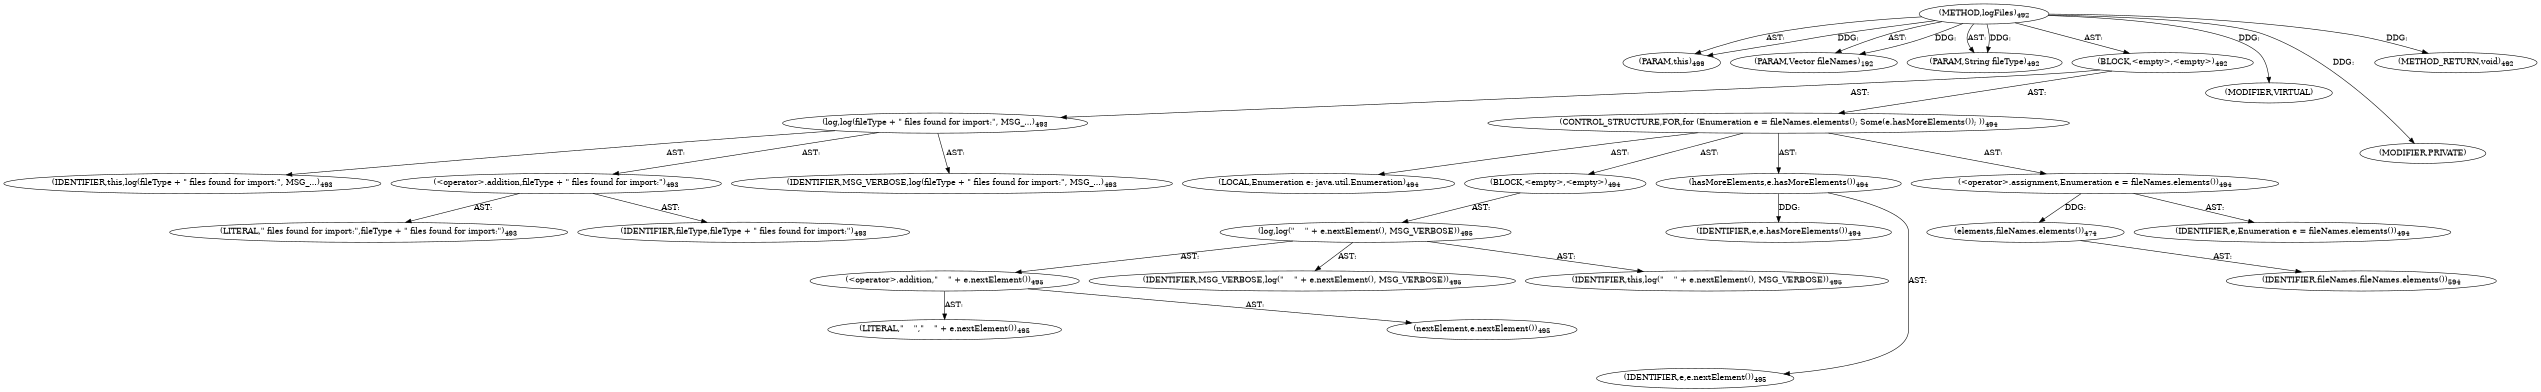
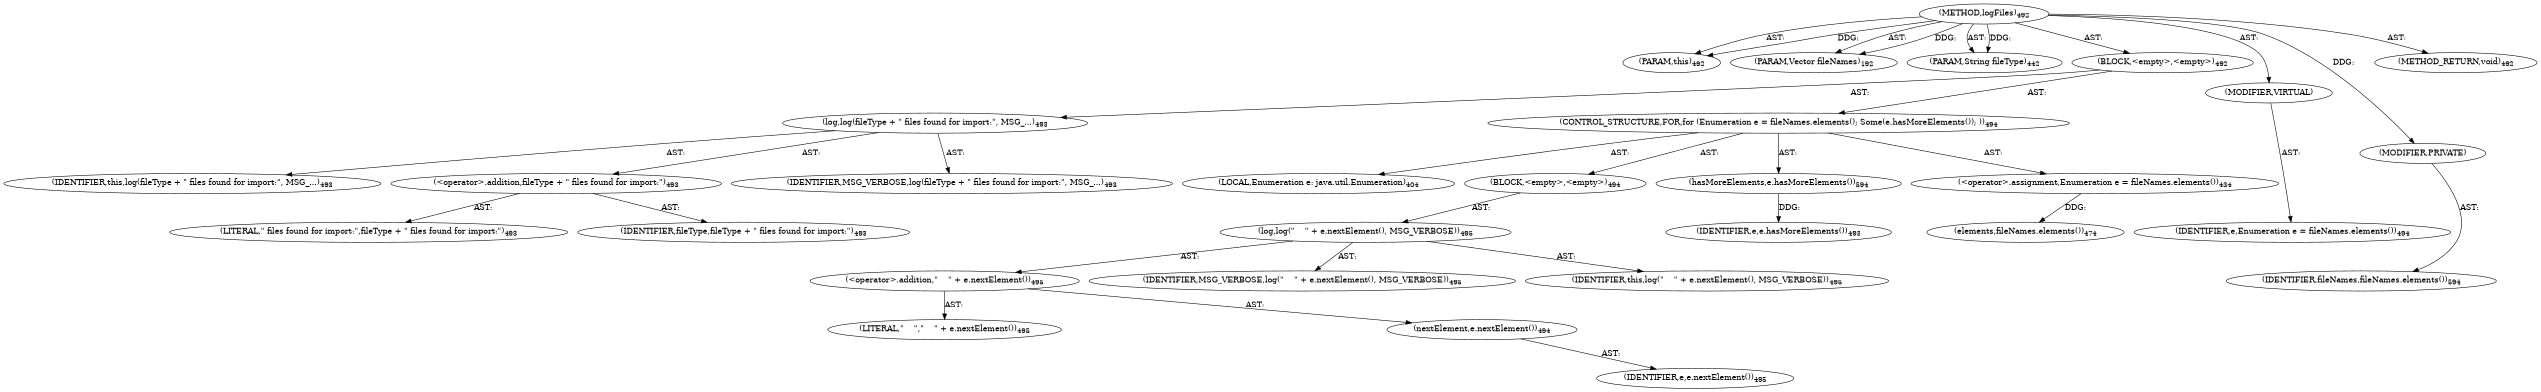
edge "(METHOD,logFiles)" -> "(MODIFIER,VIRTUAL)": label "DDG: " -> "AST: "
edge "(METHOD,logFiles)" -> "(METHOD_RETURN,void)": label "DDG: " -> "AST: "
node "(PARAM,this)": text "499" -> "492"
node "(PARAM,String fileType)": text "492" -> "442"
node "(LOCAL,Enumeration e: java.util.Enumeration)": text "494" -> "404"
node "(hasMoreElements,e.hasMoreElements())": text "494" -> "594"
node "(<operator>.assignment,Enumeration e = fileNames.elements())": text "494" -> "434"
edge "(<operator>.assignment,Enumeration e = fileNames.elements())" -> "(IDENTIFIER,e,Enumeration e = fileNames.elements())": now "(MODIFIER,VIRTUAL)" -> "(IDENTIFIER,e,Enumeration e = fileNames.elements())"
node "(IDENTIFIER,e,e.hasMoreElements())": text "494" -> "493"
edge "(elements,fileNames.elements())" -> "(IDENTIFIER,fileNames,fileNames.elements())": now "(MODIFIER,PRIVATE)" -> "(IDENTIFIER,fileNames,fileNames.elements())"
edge "(hasMoreElements,e.hasMoreElements())" -> "(IDENTIFIER,e,e.nextElement())": now "(nextElement,e.nextElement())" -> "(IDENTIFIER,e,e.nextElement())"
node "(nextElement,e.nextElement())": text "495" -> "494"
